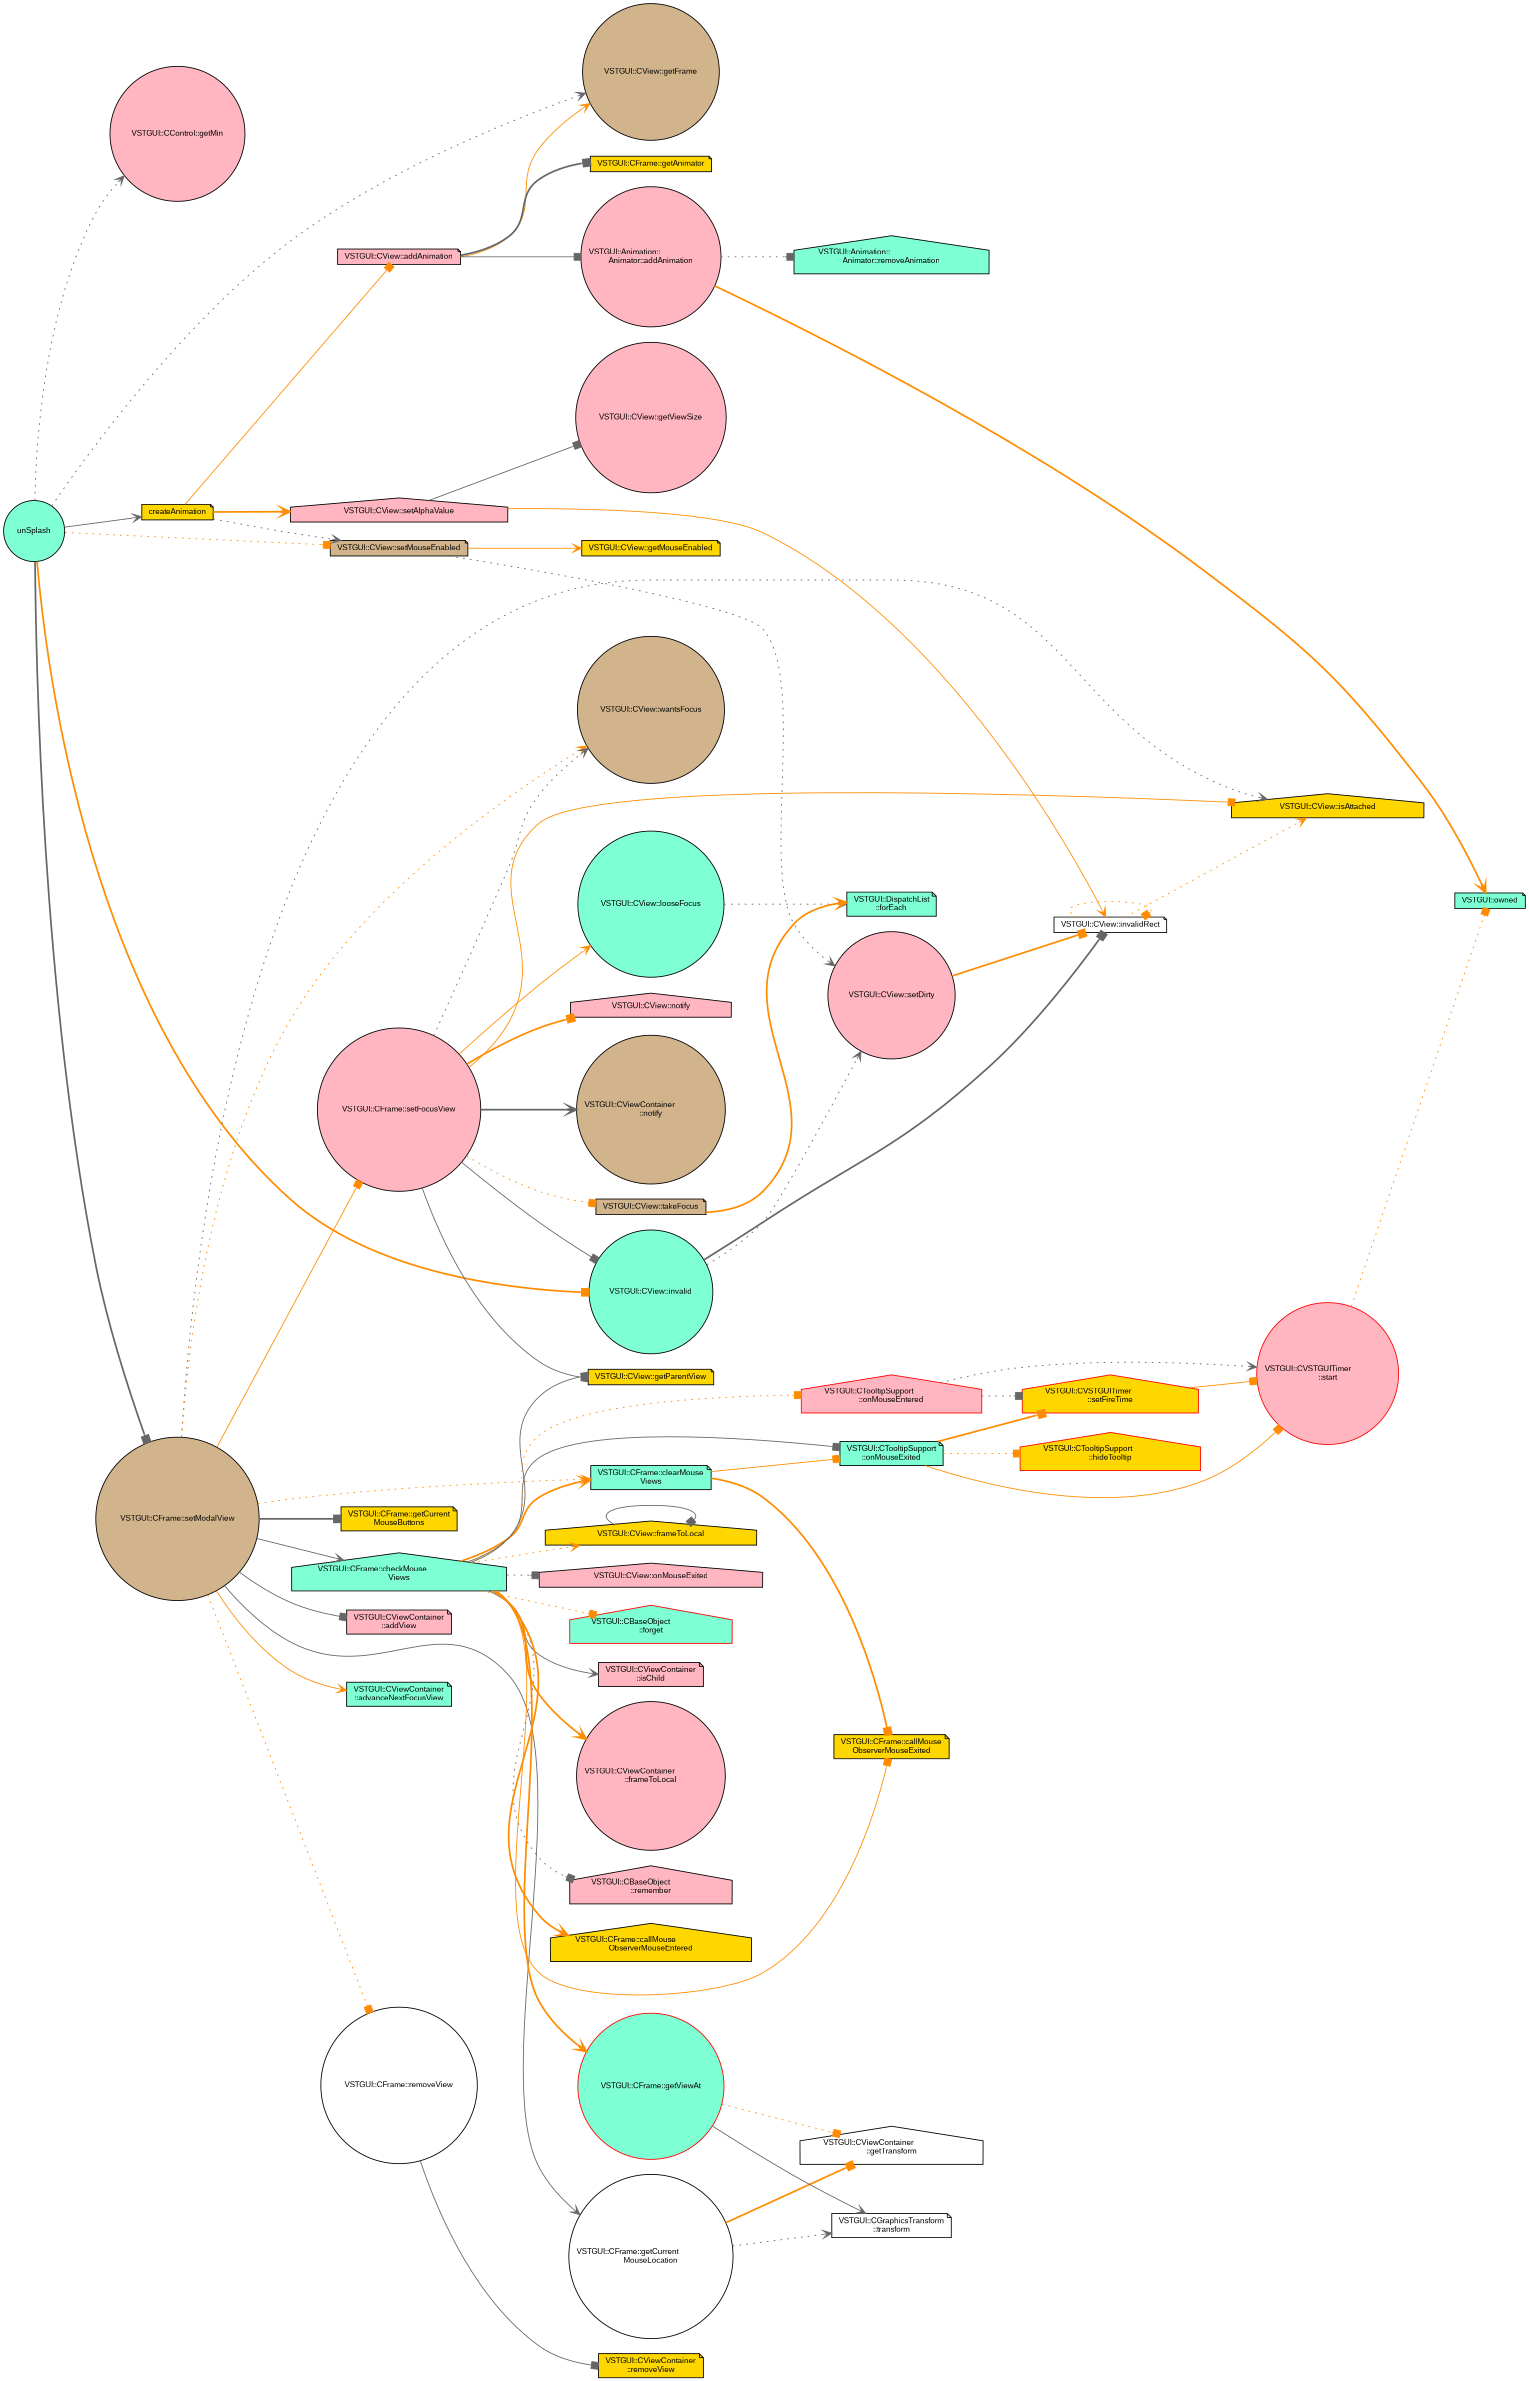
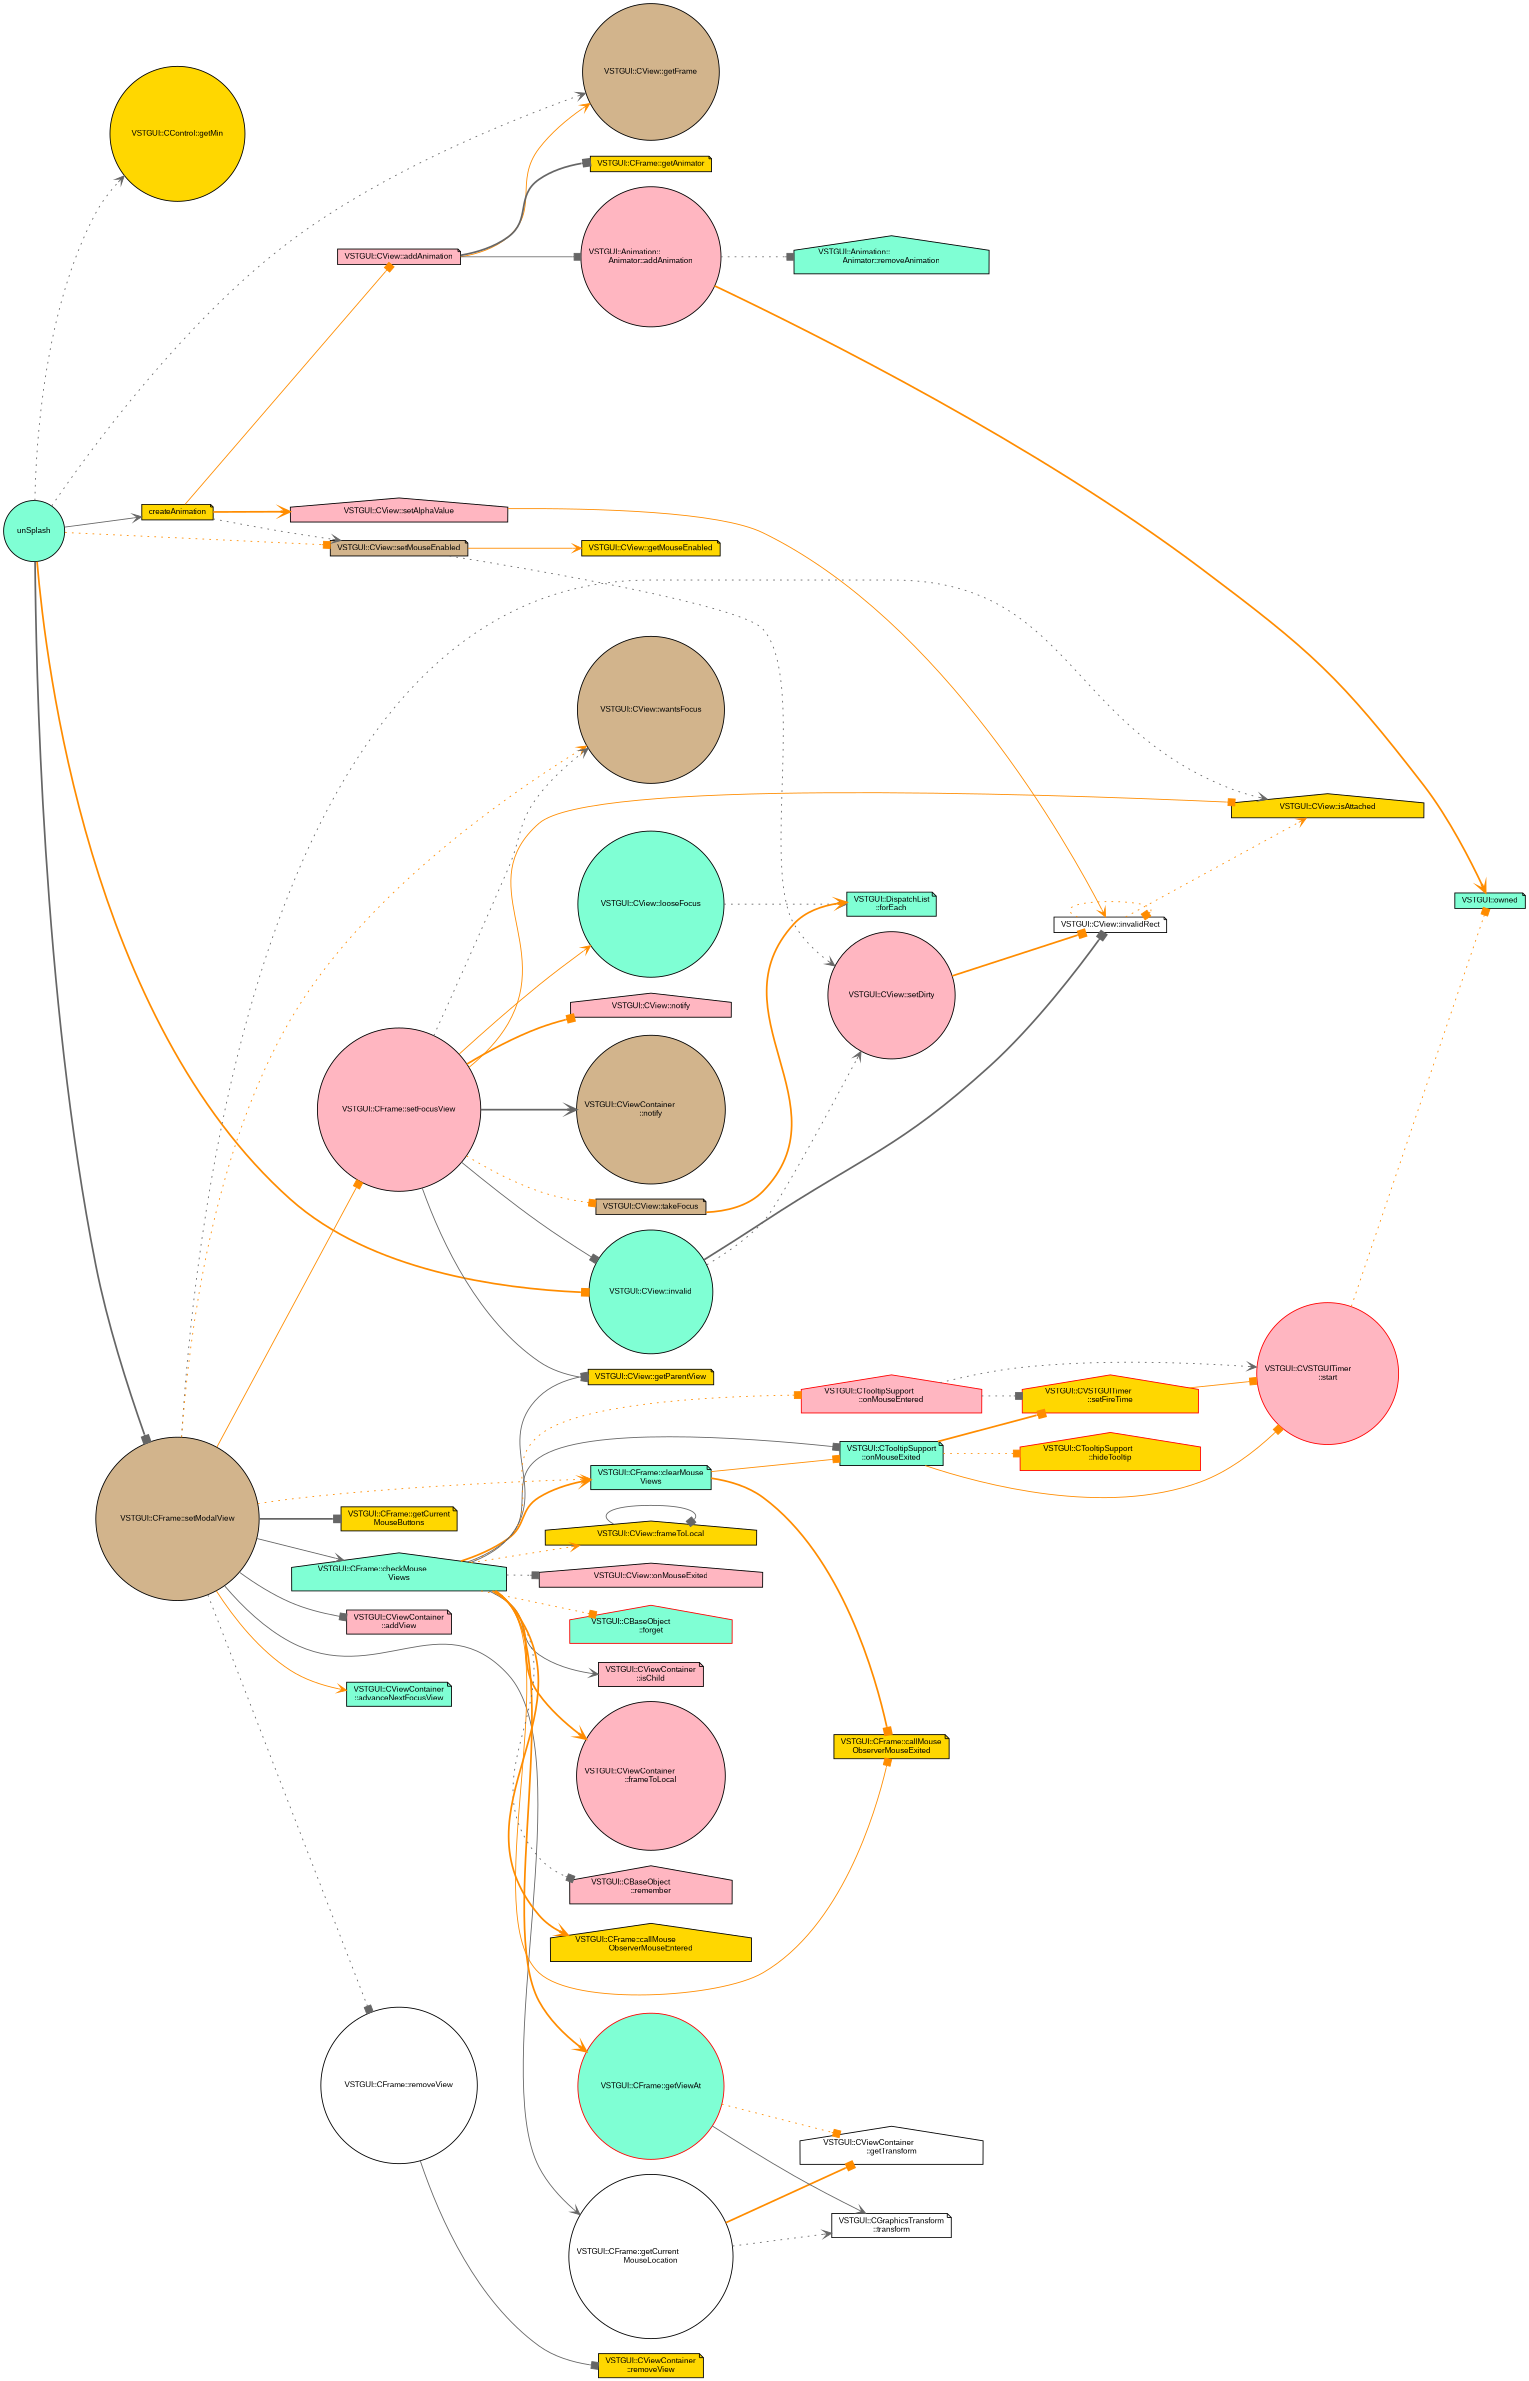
node "VSTGUI::CControl::getMin": fillcolor lightpink -> gold
node "VSTGUI::CView::getViewSize": removed
edge "VSTGUI::CFrame::setModalView" -> "VSTGUI::CFrame::removeView": color darkorange -> gray40
